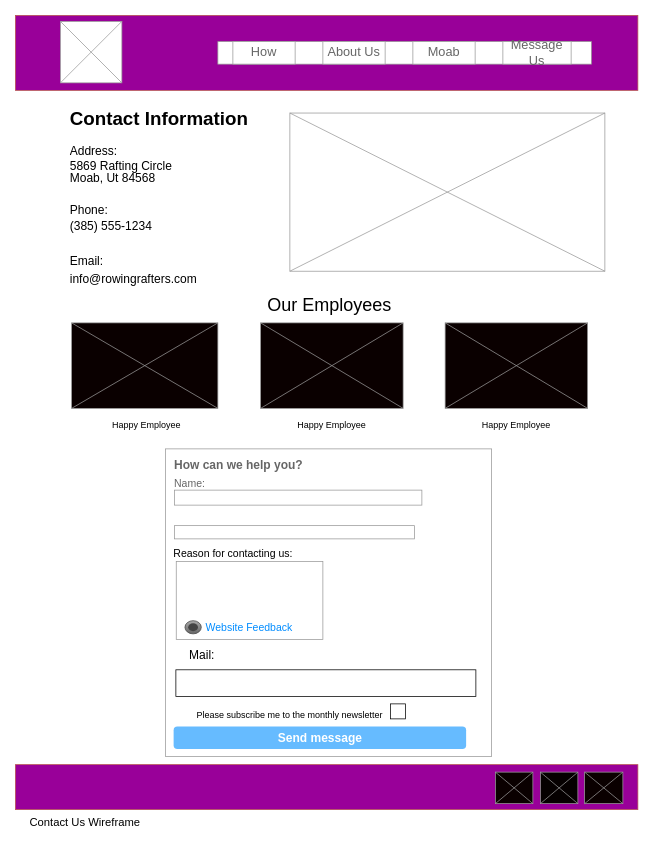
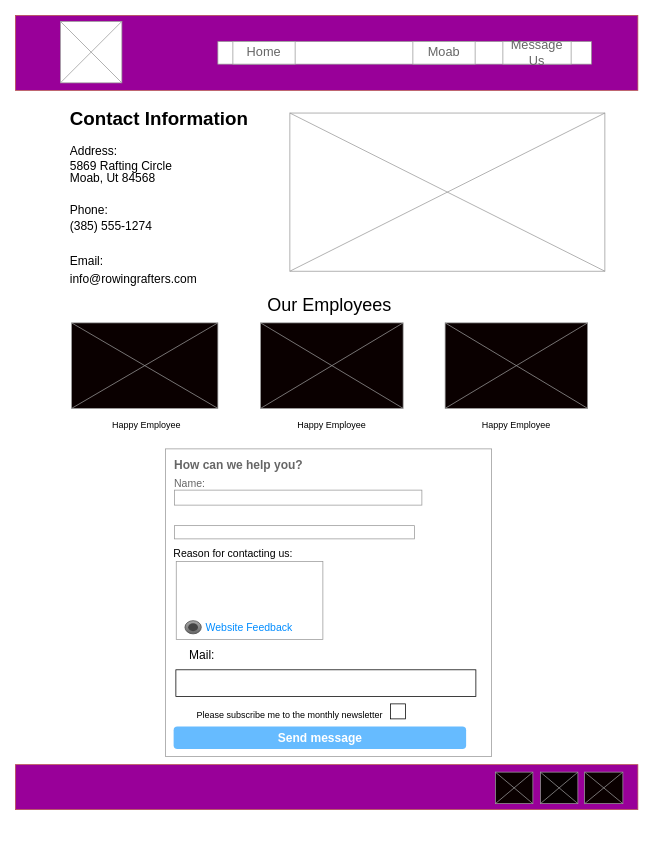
node "How": label "How" -> "Home"
node "About Us": removed
node "Contact InformationAddress: 5869 Rafting Circle Moab, Ut 84568 Phone: (385) 555-1234 Email: info@rowingrafters.com": label "Contact InformationAddress: 5869 Rafting Circle Moab, Ut 84568 Phone: (385) 555-1234 Email: info@rowingrafters.com" -> "Contact InformationAddress: 5869 Rafting Circle Moab, Ut 84568 Phone: (385) 555-1274 Email: info@rowingrafters.com"
node "Contact Us Wireframe": removed
